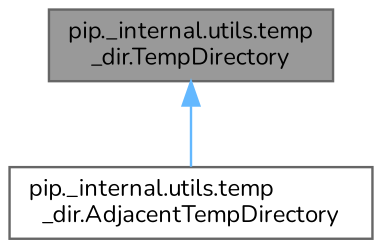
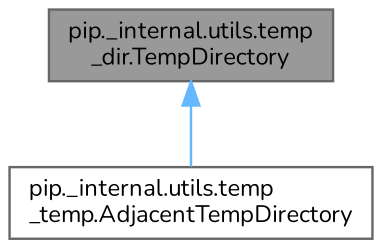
node "pip._internal.utils.temp _dir.AdjacentTempDirectory": label "pip._internal.utils.temp _dir.AdjacentTempDirectory" -> "pip._internal.utils.temp _temp.AdjacentTempDirectory"
